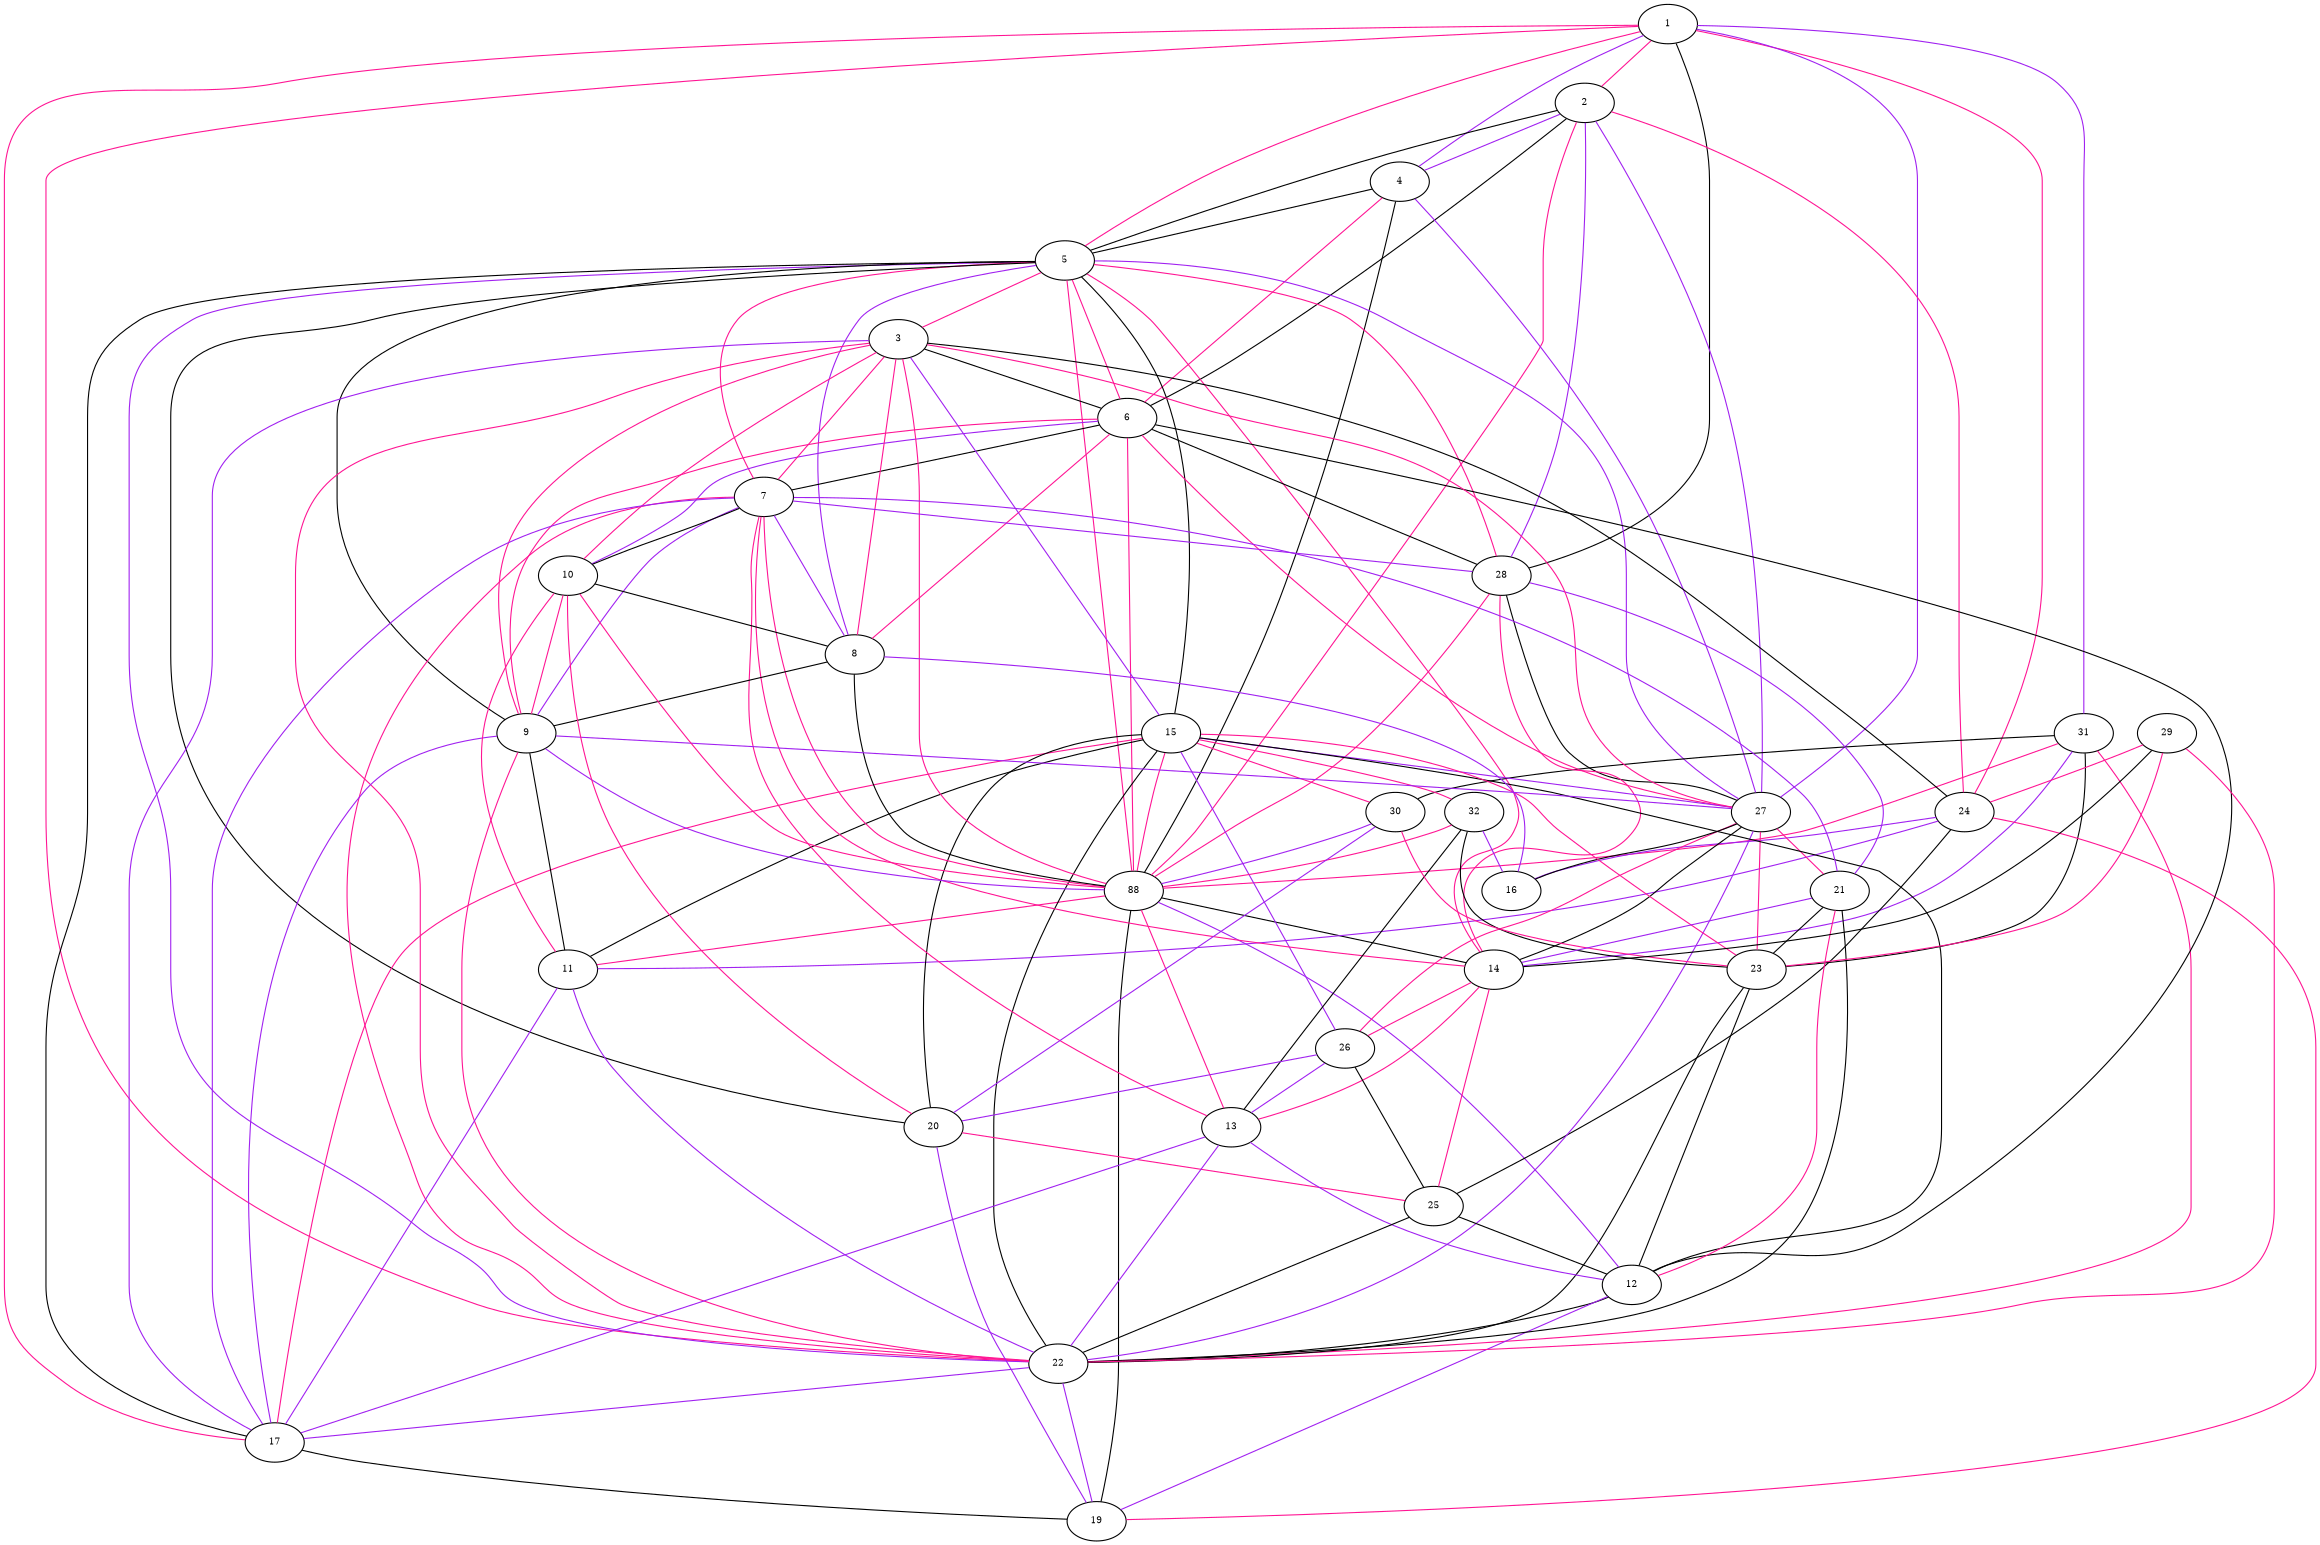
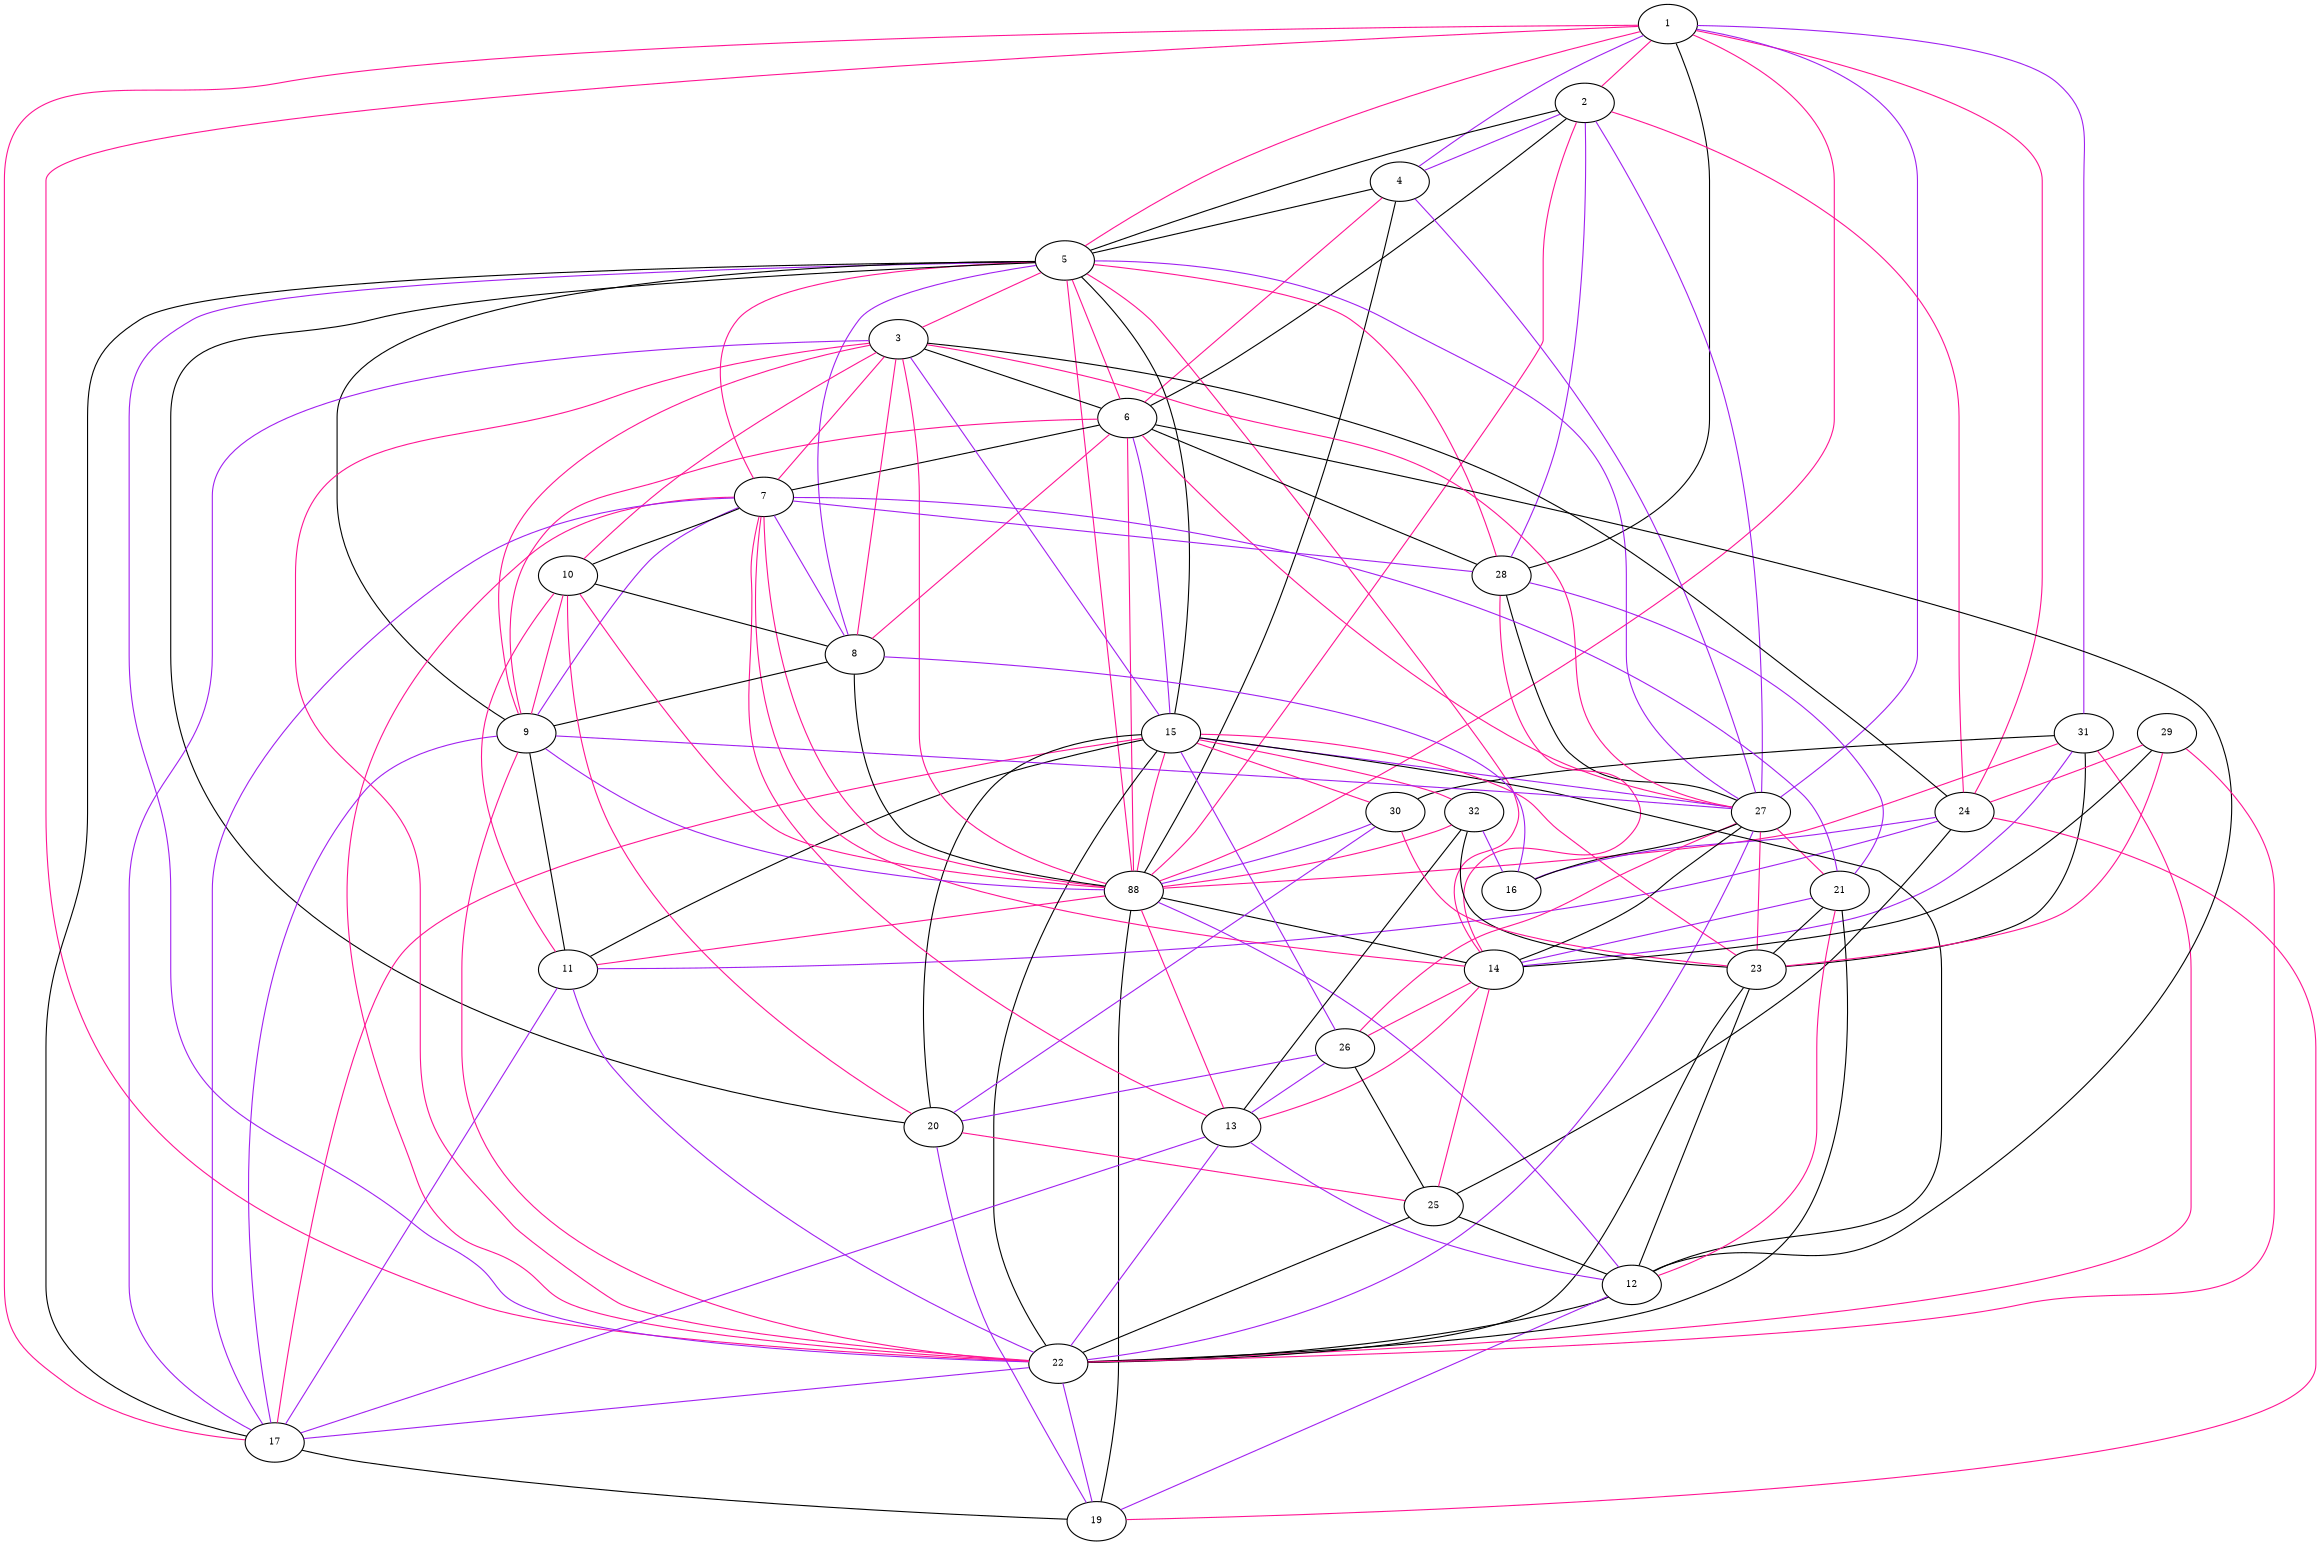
edge "6" -- "10": now "6" -- "15"
edge "28" -- "88": now "1" -- "88"
